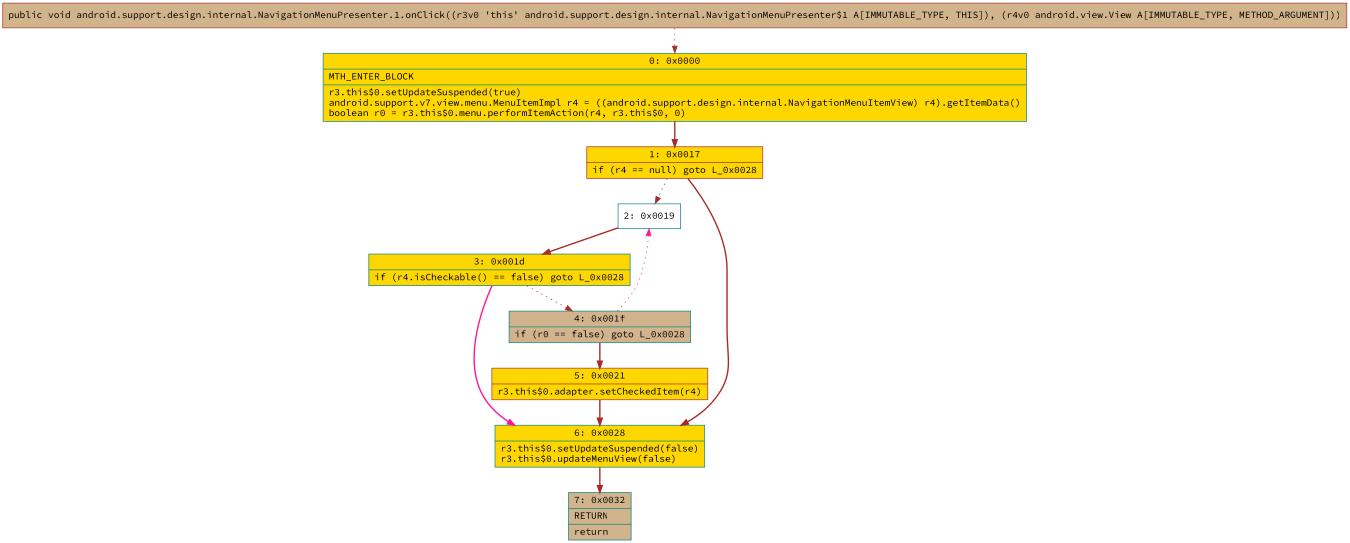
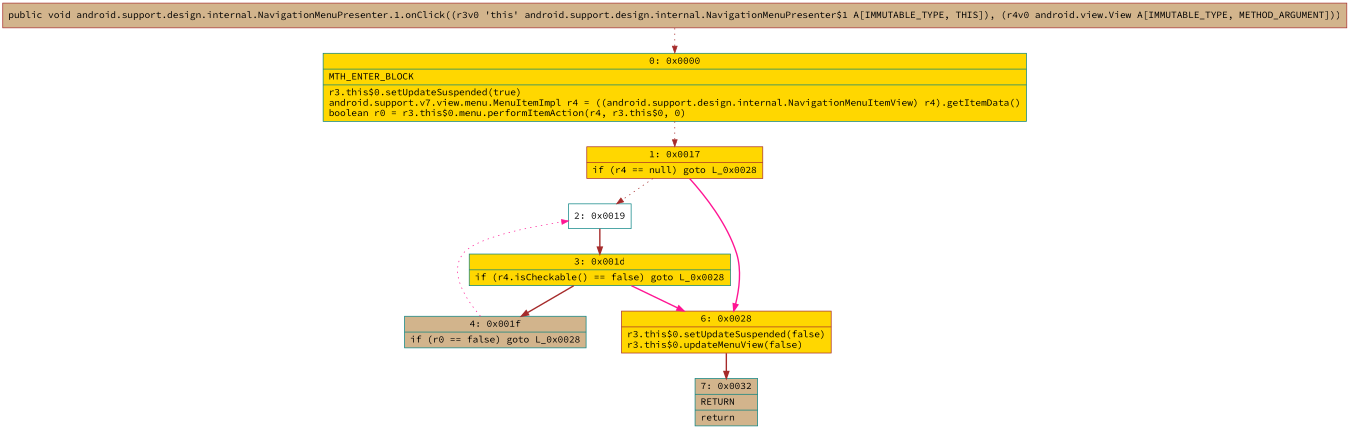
edge "0: 0x0000" -> "1: 0x0017": style bold -> dotted
edge "3: 0x001d" -> "4: 0x001f": style dotted -> bold
edge "1: 0x0017" -> "6: 0x0028": color brown -> deeppink
node "5: 0x0021": removed
node "6: 0x0028": color teal -> brown
